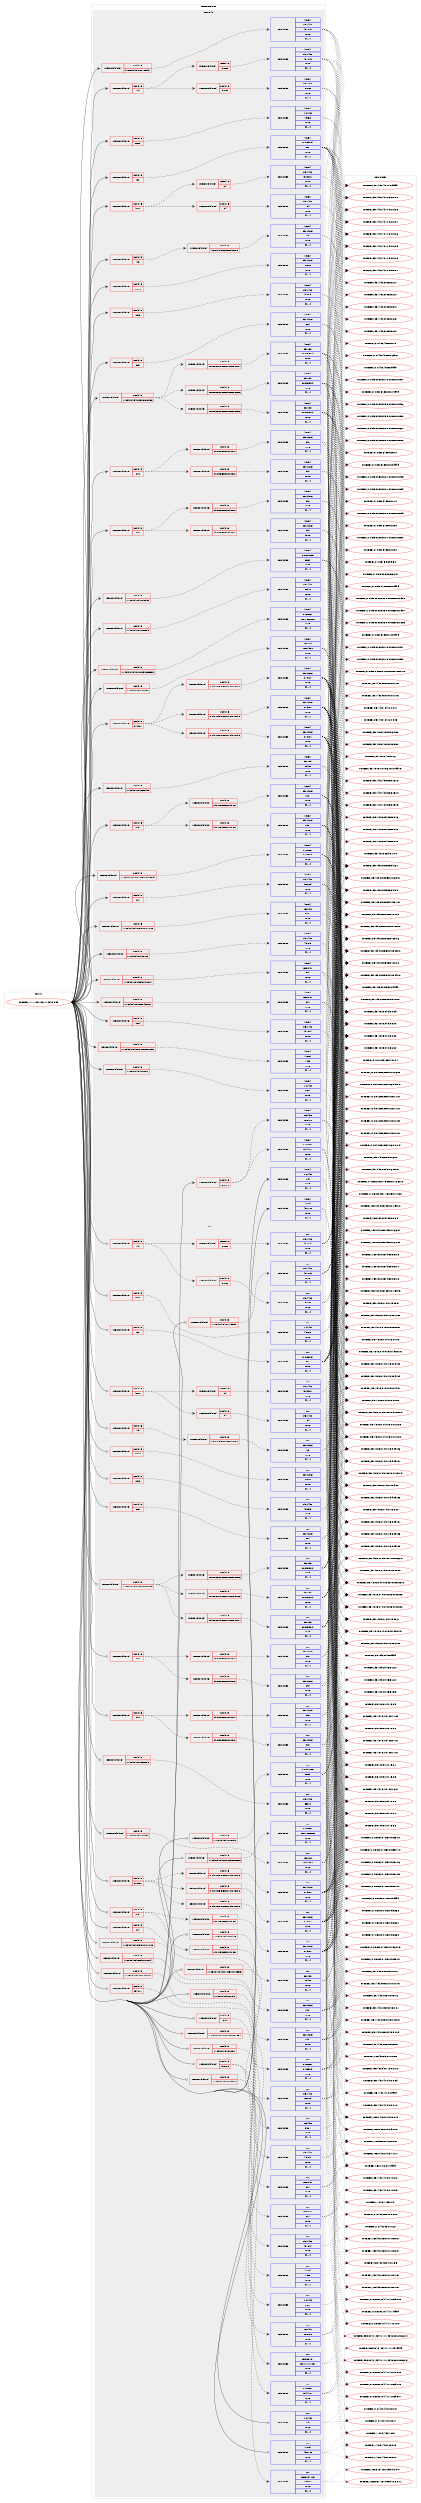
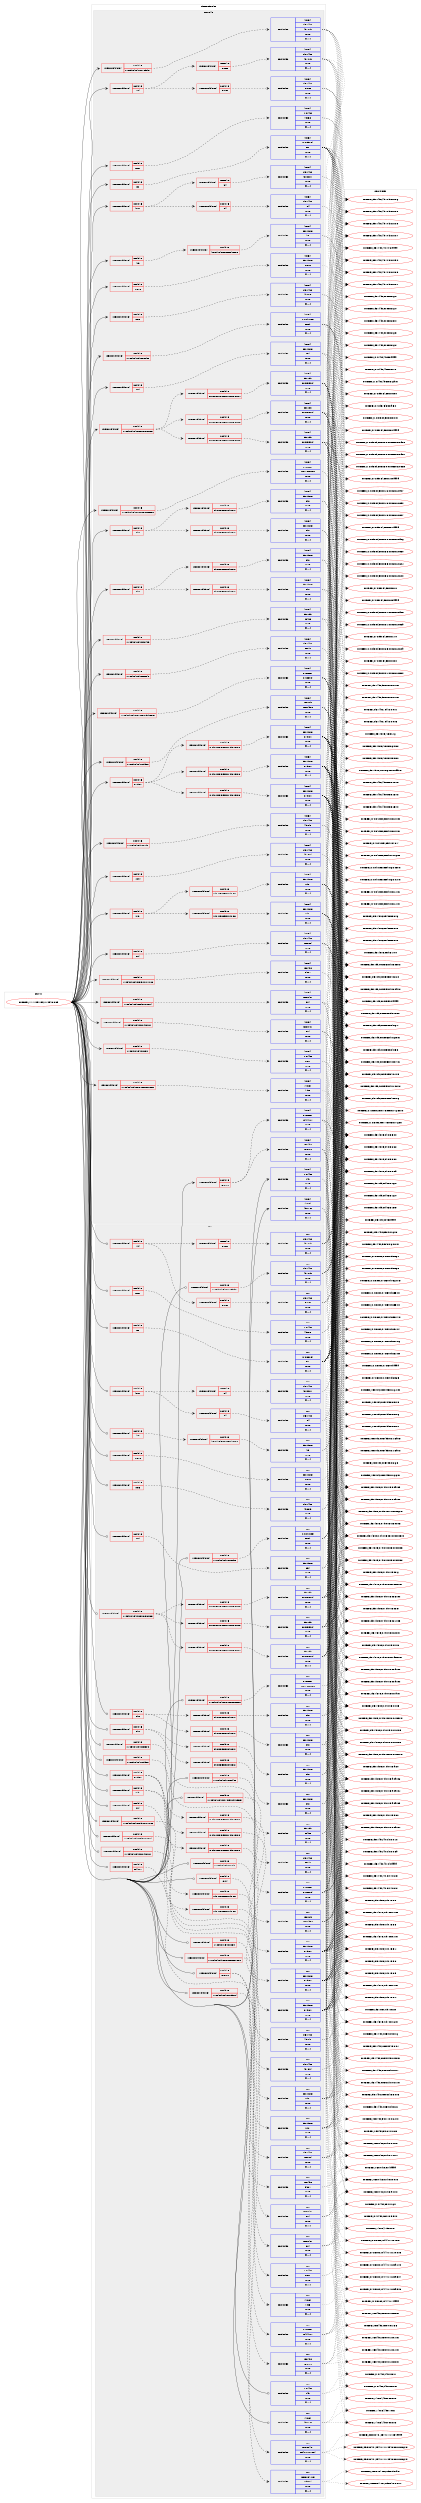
node "portage://sys-devel/gcc-14.2.1_p20240817-r1": removed
node "portage://dev-lang/ruby-3.2.3": label "portage://dev-lang/ruby-3.2.3" -> "portage://dev-tcp/ruby-3.2.3"
node "portage://net-dep/curl-8.8.0-r1": label "portage://net-dep/curl-8.8.0-r1" -> "portage://net-misc/curl-8.8.0-r1"
